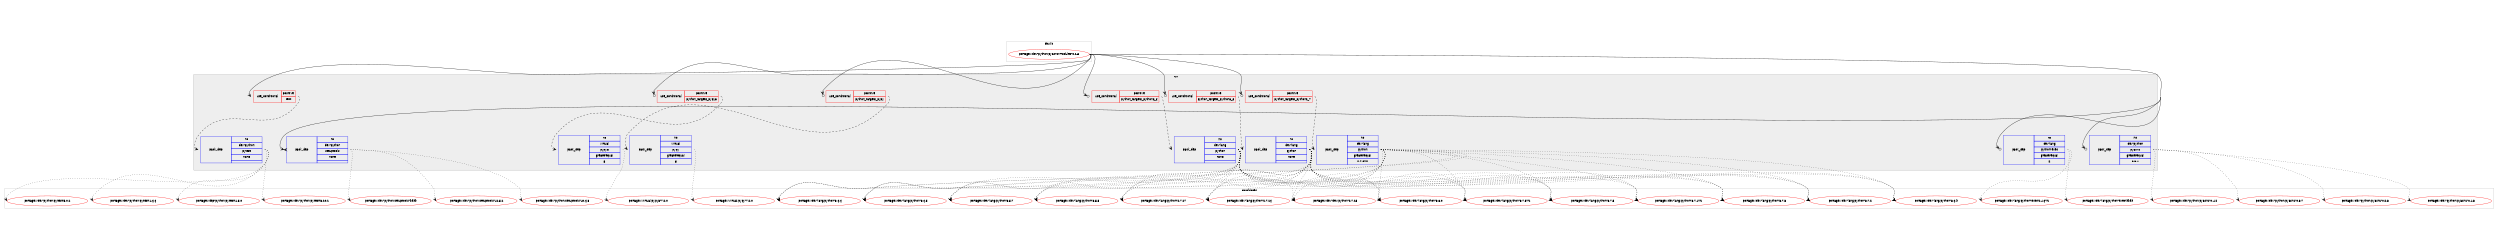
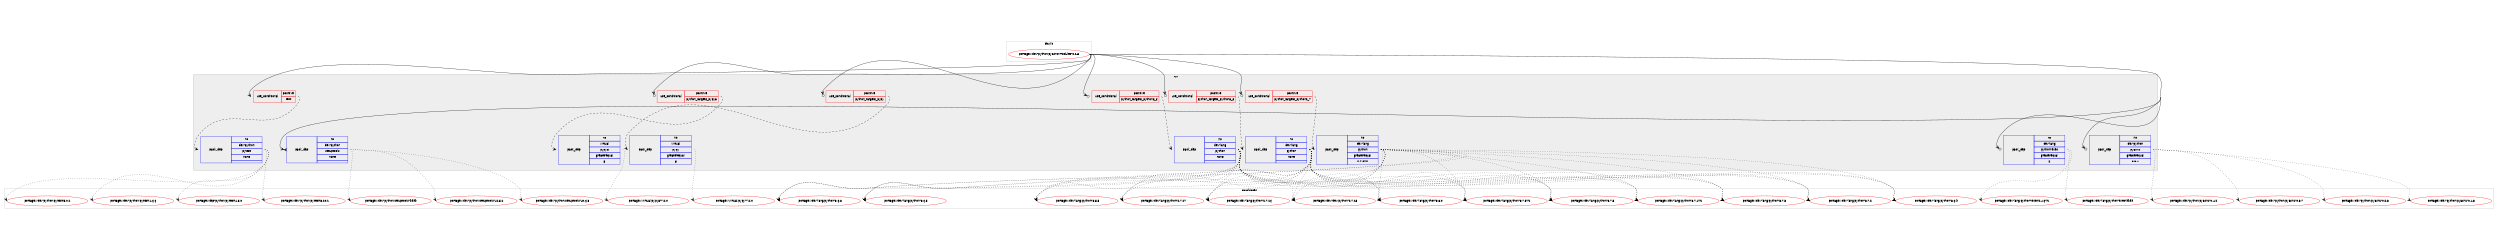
node "portage://dev-lang/python-3.6.6": label "portage://dev-lang/python-3.6.6" -> "portage://dev-lang/python-3.6.8"
node "portage://dev-lang/python-3.5.7": removed
